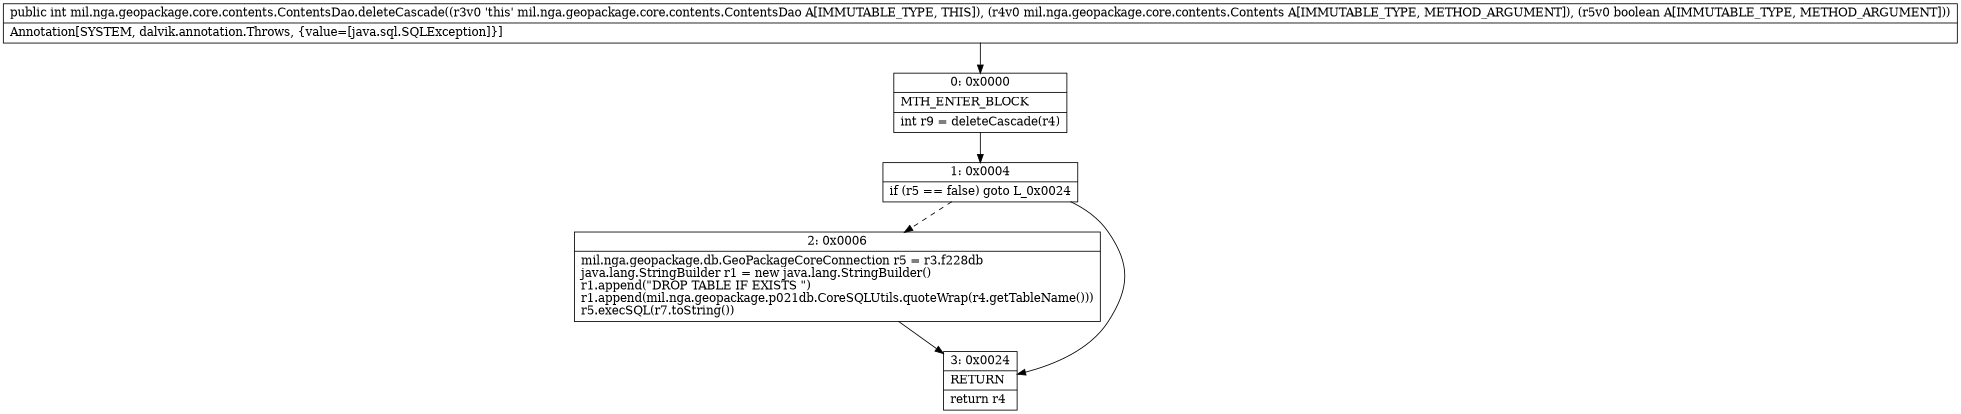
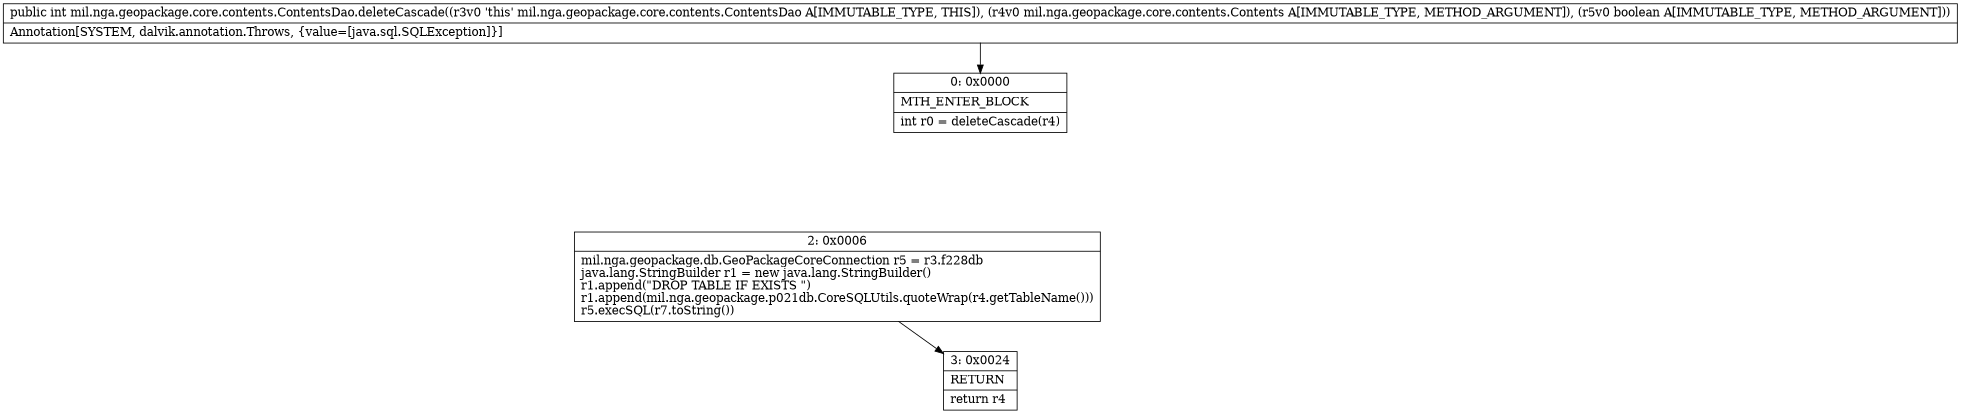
node "0: 0x0000": text "int r9 = deleteCascade(r4)" -> "int r0 = deleteCascade(r4)"
node "1: 0x0004": removed
